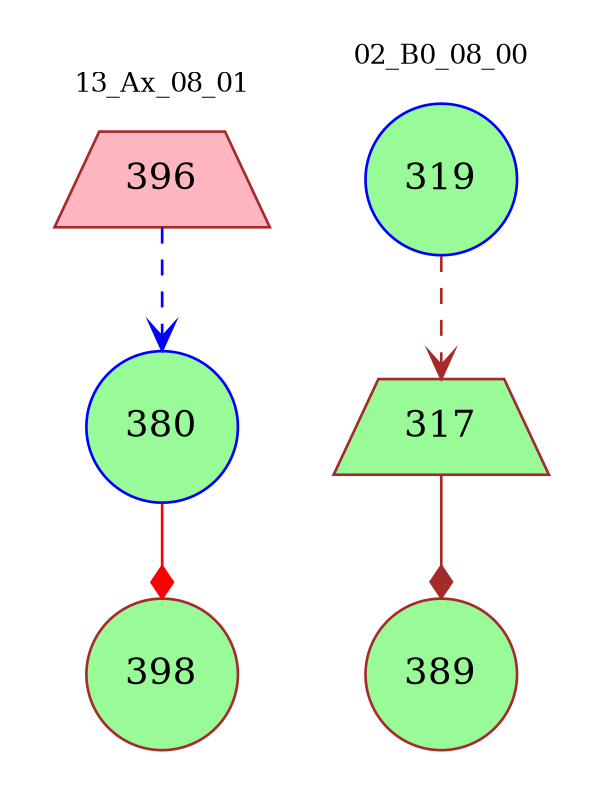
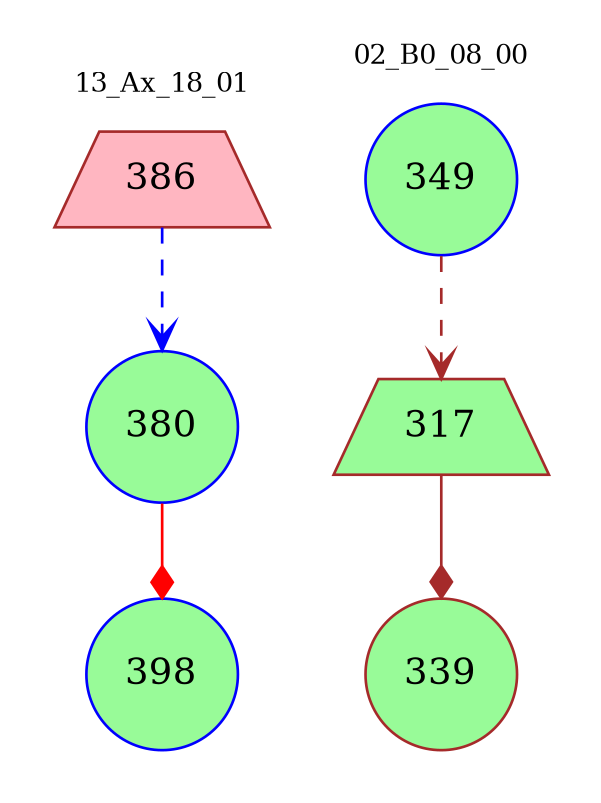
cluster "13_Ax_08_01": label "13_Ax_08_01" -> "13_Ax_18_01"
node "396": label "396" -> "386"
node "319": label "319" -> "349"
node "398": color brown -> blue
node "389": label "389" -> "339"
